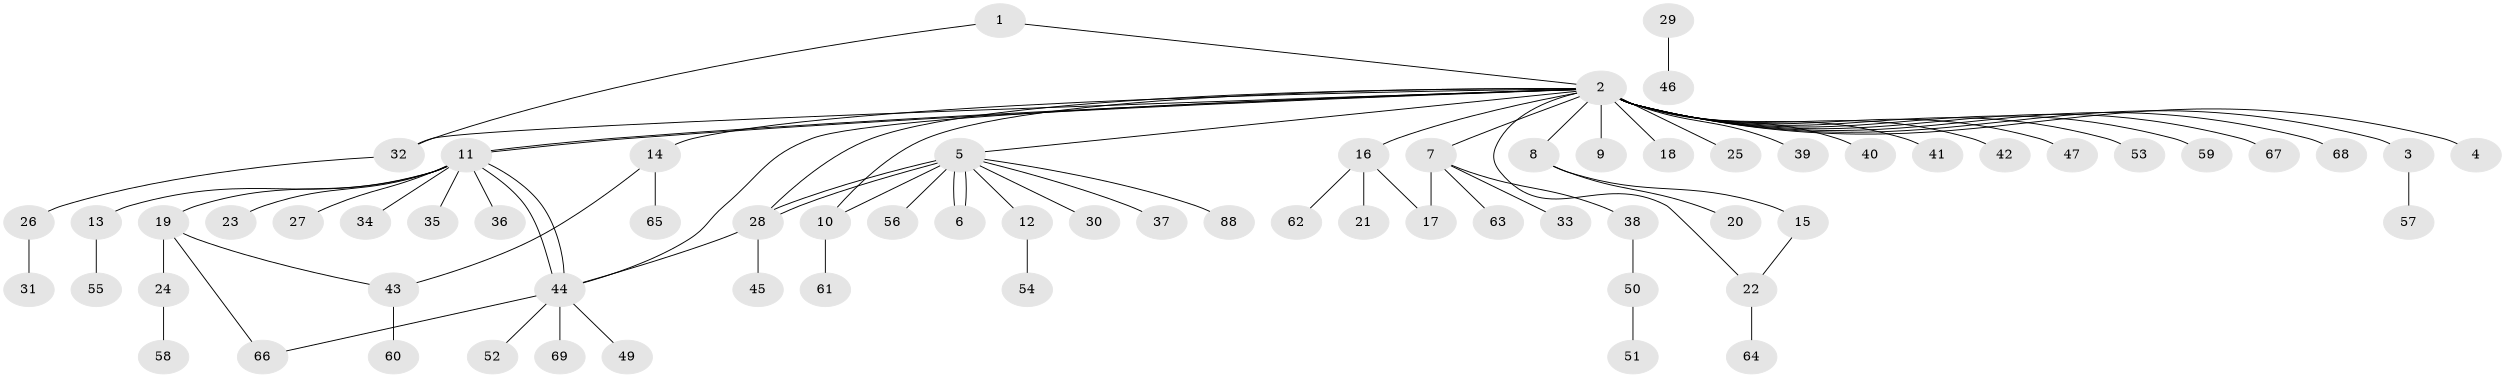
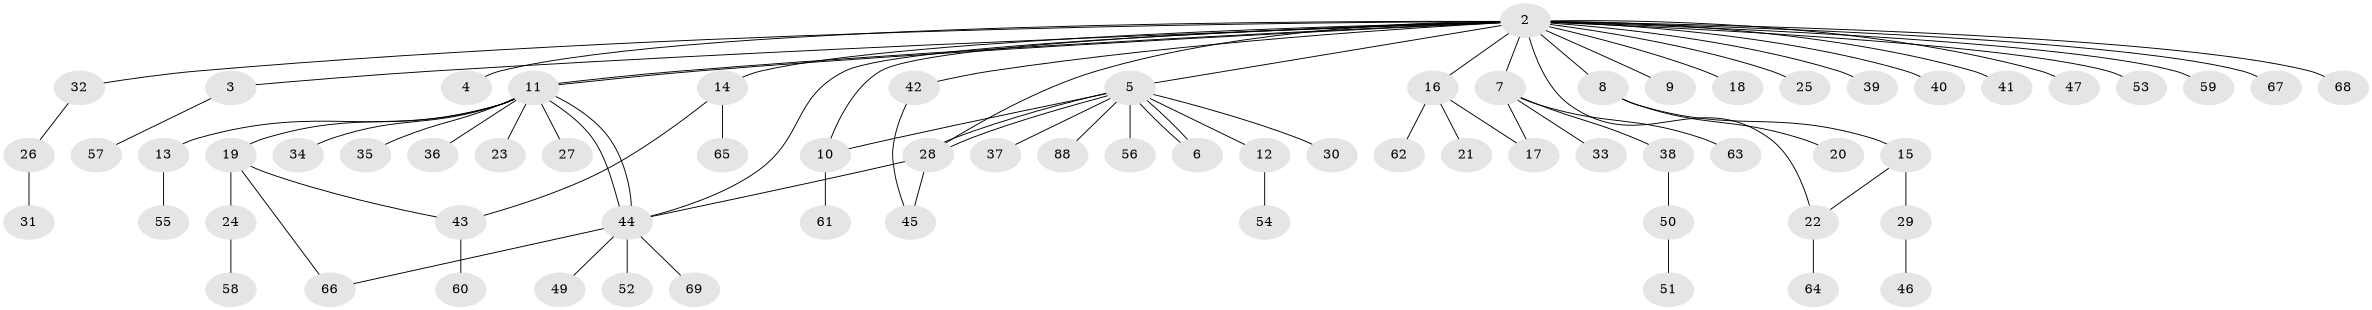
node "1": removed
edge "42" -- "45": added
edge "15" -- "29": added
